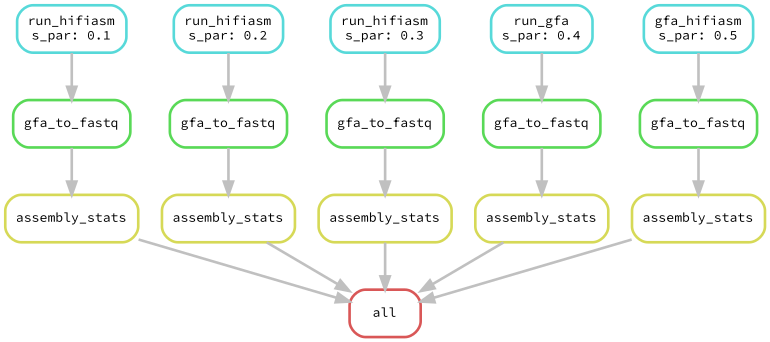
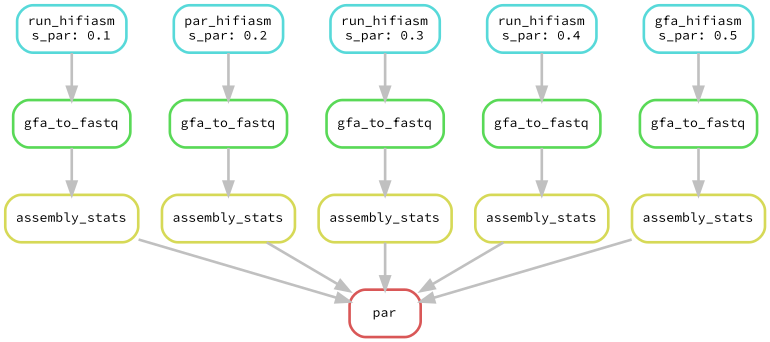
node "run_hifiasm s_par: 0.2": label "run_hifiasm s_par: 0.2" -> "par_hifiasm s_par: 0.2"
node "run_gfa s_par: 0.4": label "run_gfa s_par: 0.4" -> "run_hifiasm s_par: 0.4"
node "all": label "all" -> "par"
